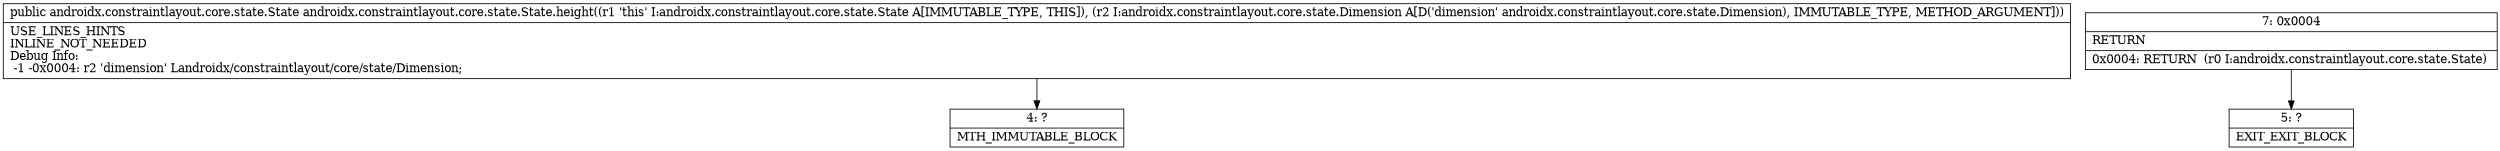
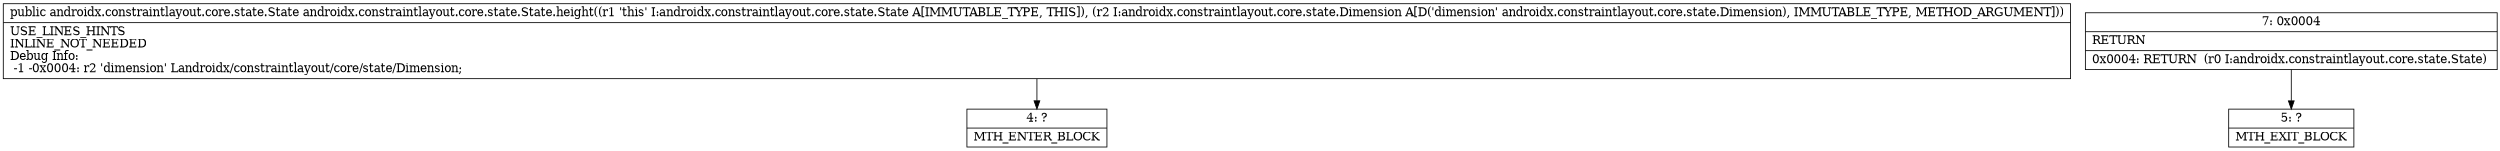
node "4: ?": text "MTH_IMMUTABLE_BLOCK" -> "MTH_ENTER_BLOCK"
node "5: ?": text "EXIT_EXIT_BLOCK" -> "MTH_EXIT_BLOCK"
